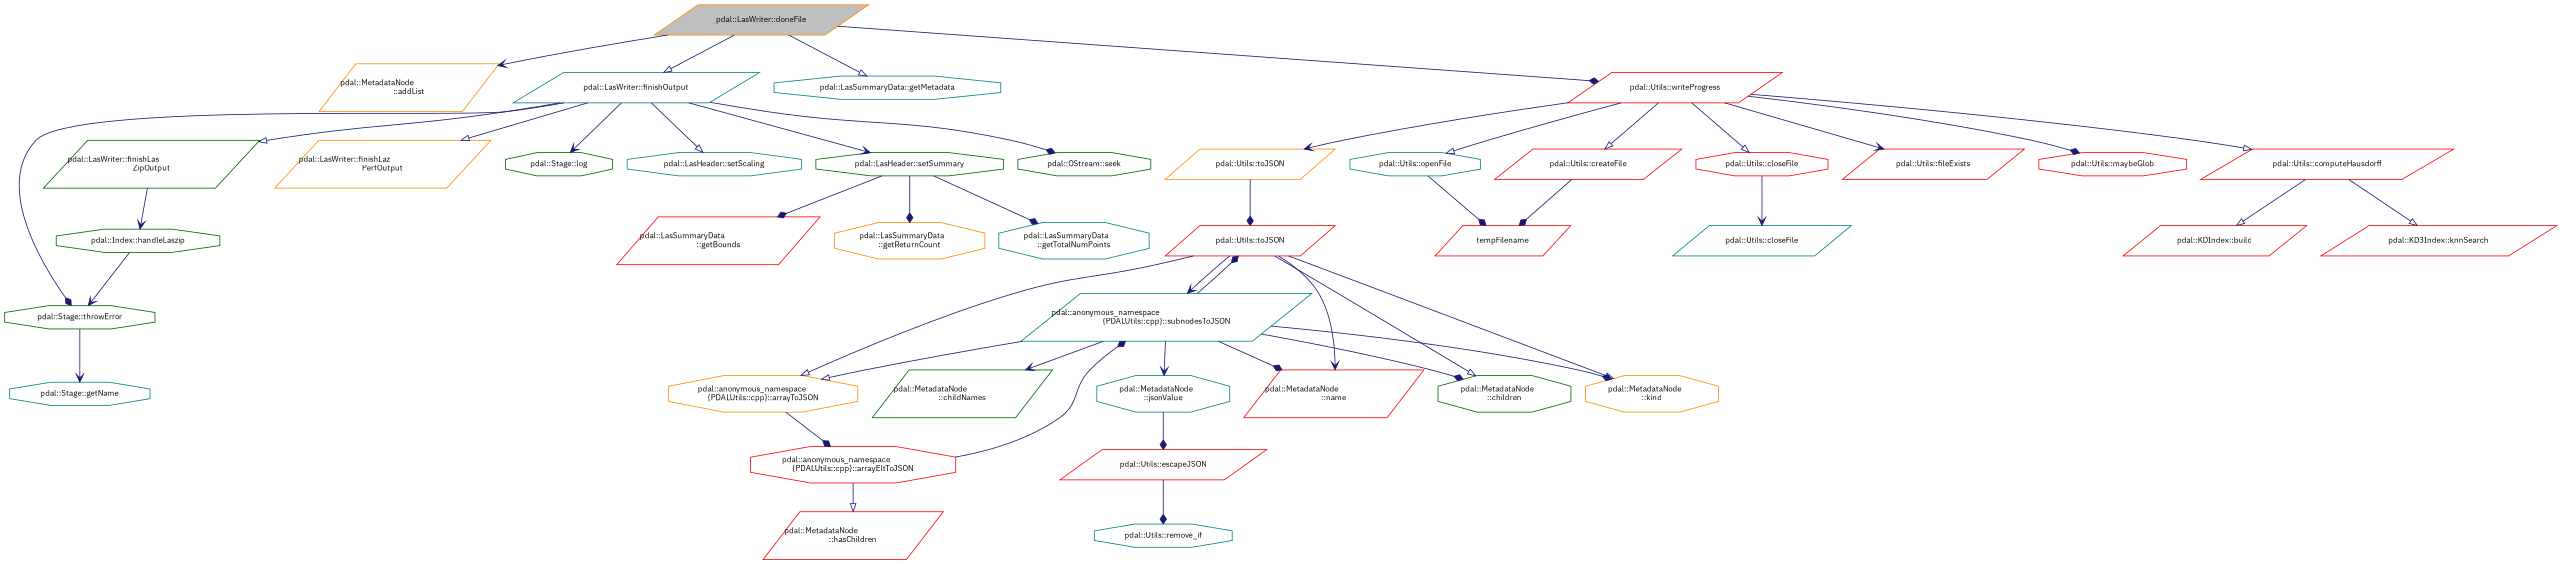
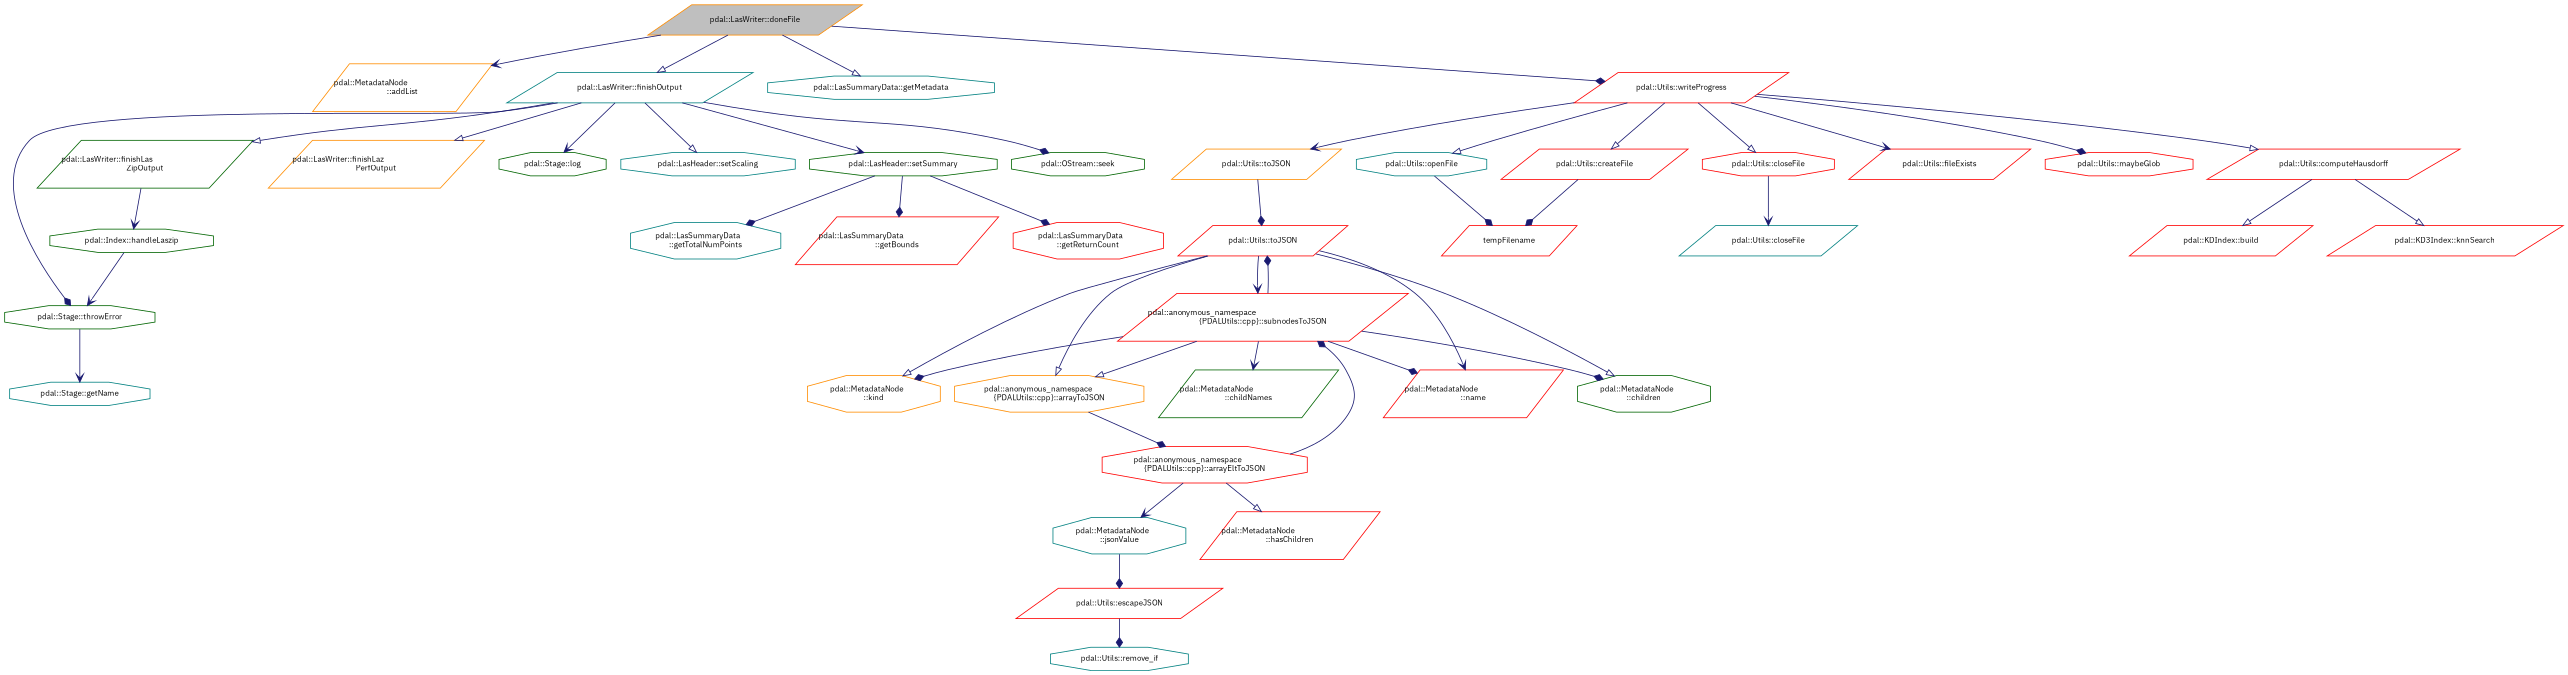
node "pdal::LasSummaryData ::getReturnCount": color darkorange -> red
node "pdal::anonymous_namespace {PDALUtils::cpp}::subnodesToJSON": color teal -> red
edge "pdal::anonymous_namespace {PDALUtils::cpp}::subnodesToJSON" -> "pdal::MetadataNode ::jsonValue": now "pdal::anonymous_namespace {PDALUtils::cpp}::arrayEltToJSON" -> "pdal::MetadataNode ::jsonValue"
